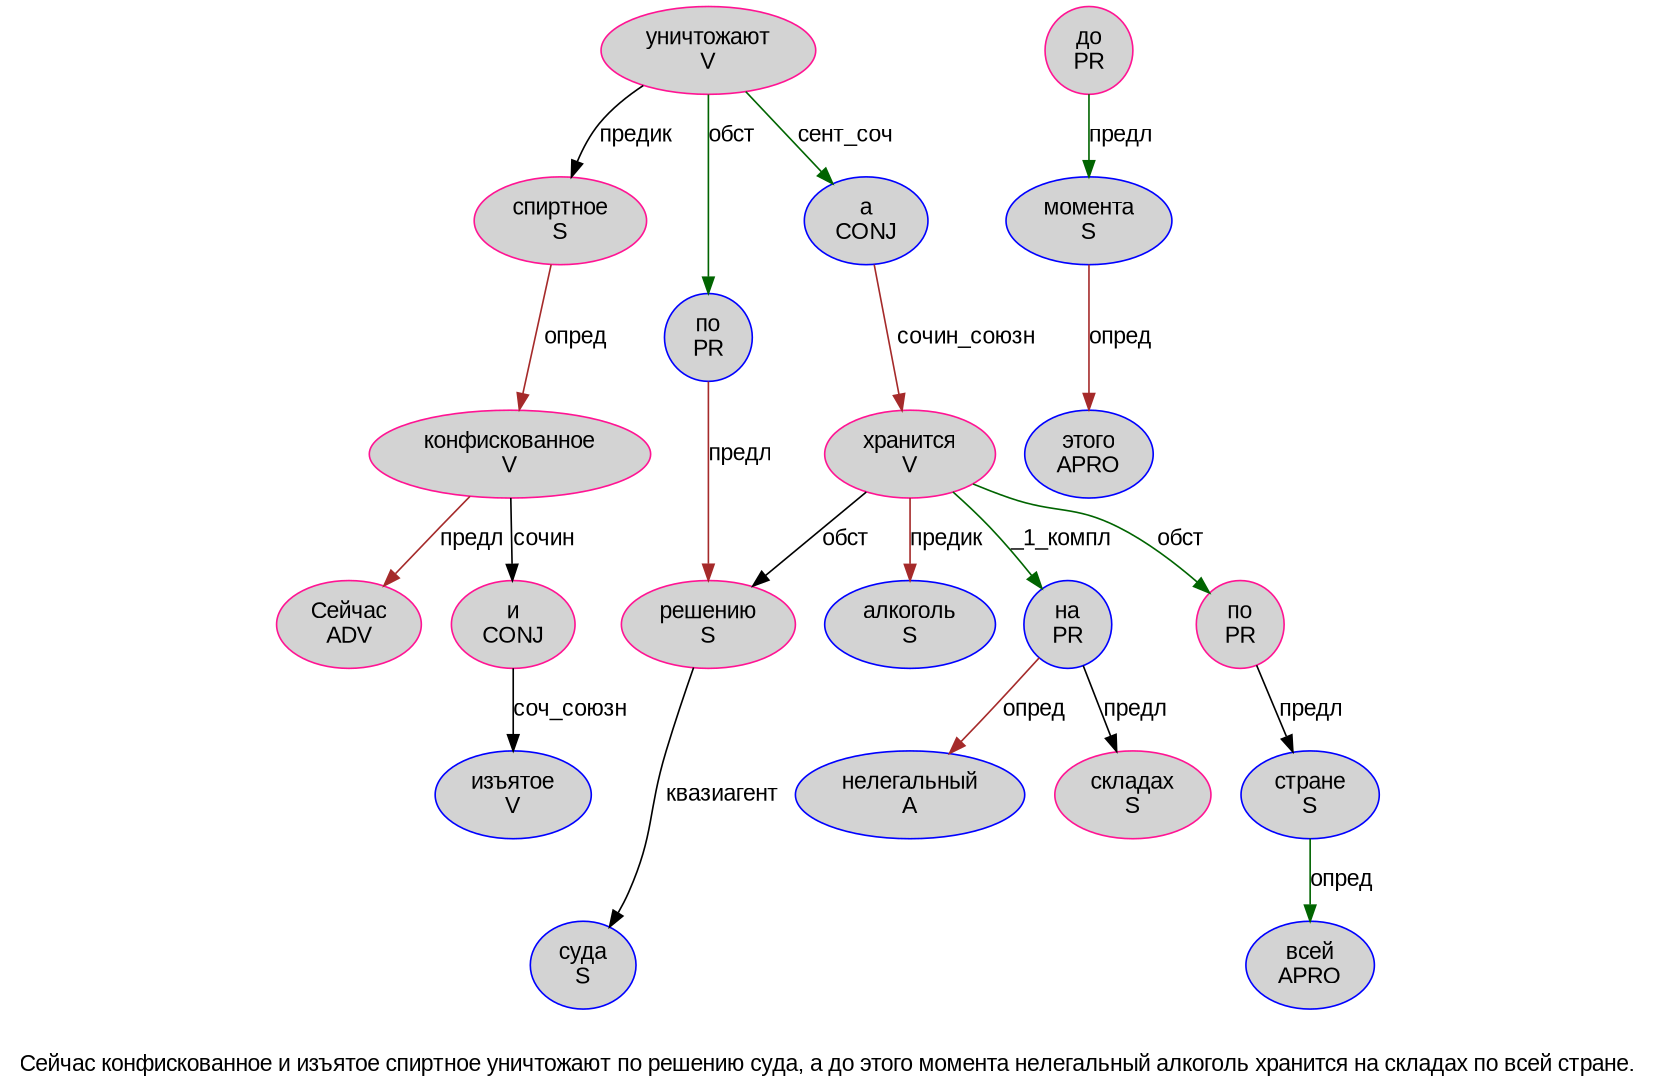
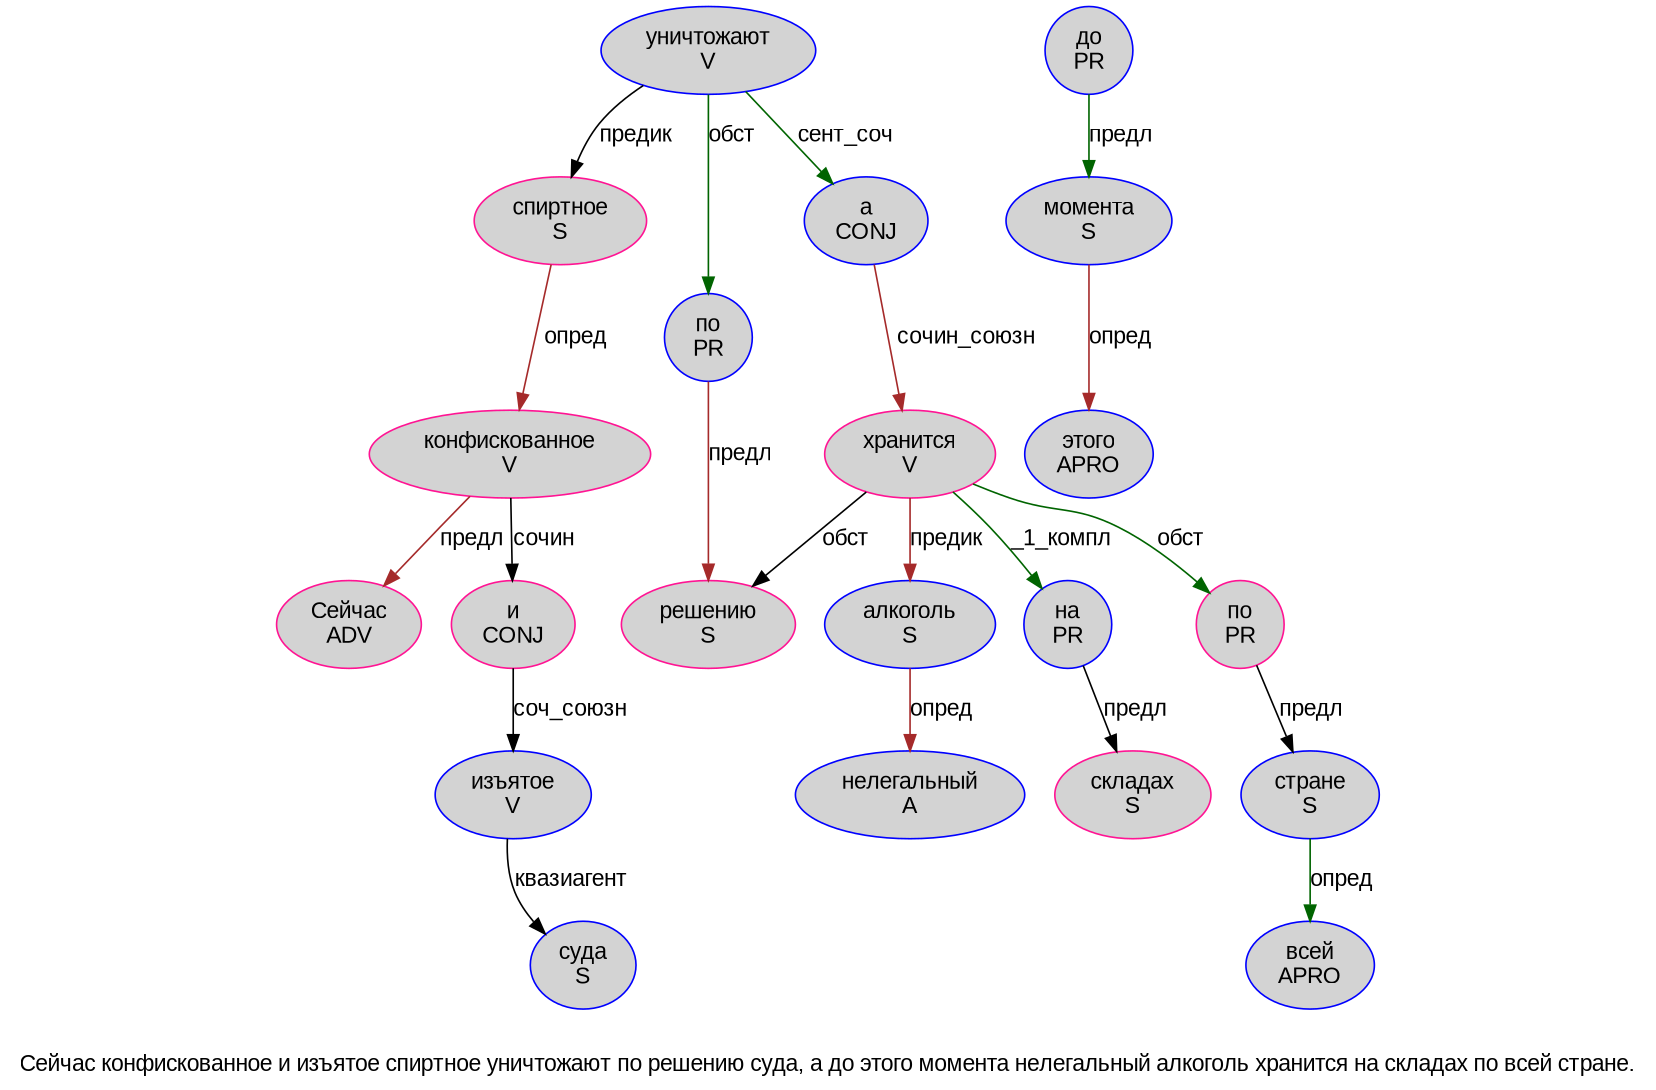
node "уничтожают V": color deeppink -> blue
node "до PR": color deeppink -> blue
edge "на PR" -> "нелегальный A": now "алкоголь S" -> "нелегальный A"
edge "решению S" -> "суда S": now "изъятое V" -> "суда S"
